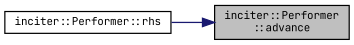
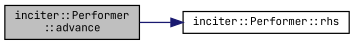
edge "inciter::Performer::rhs" -> "inciter::Performer ::advance": reversed
